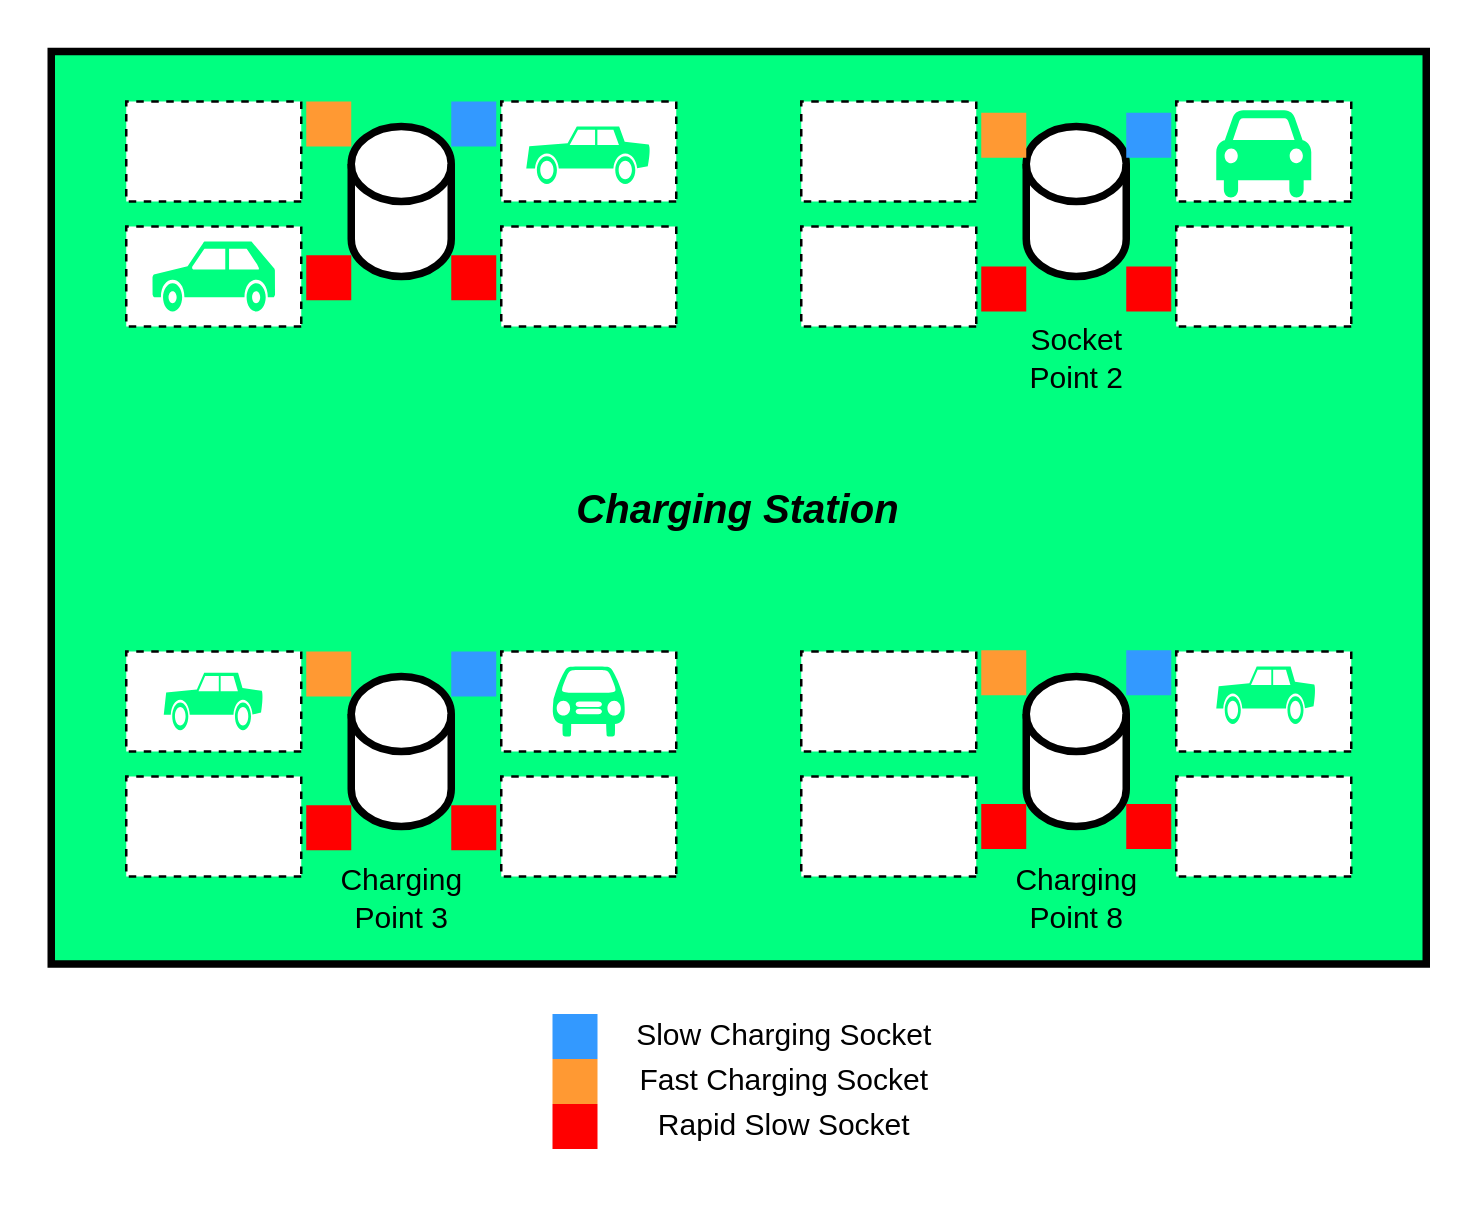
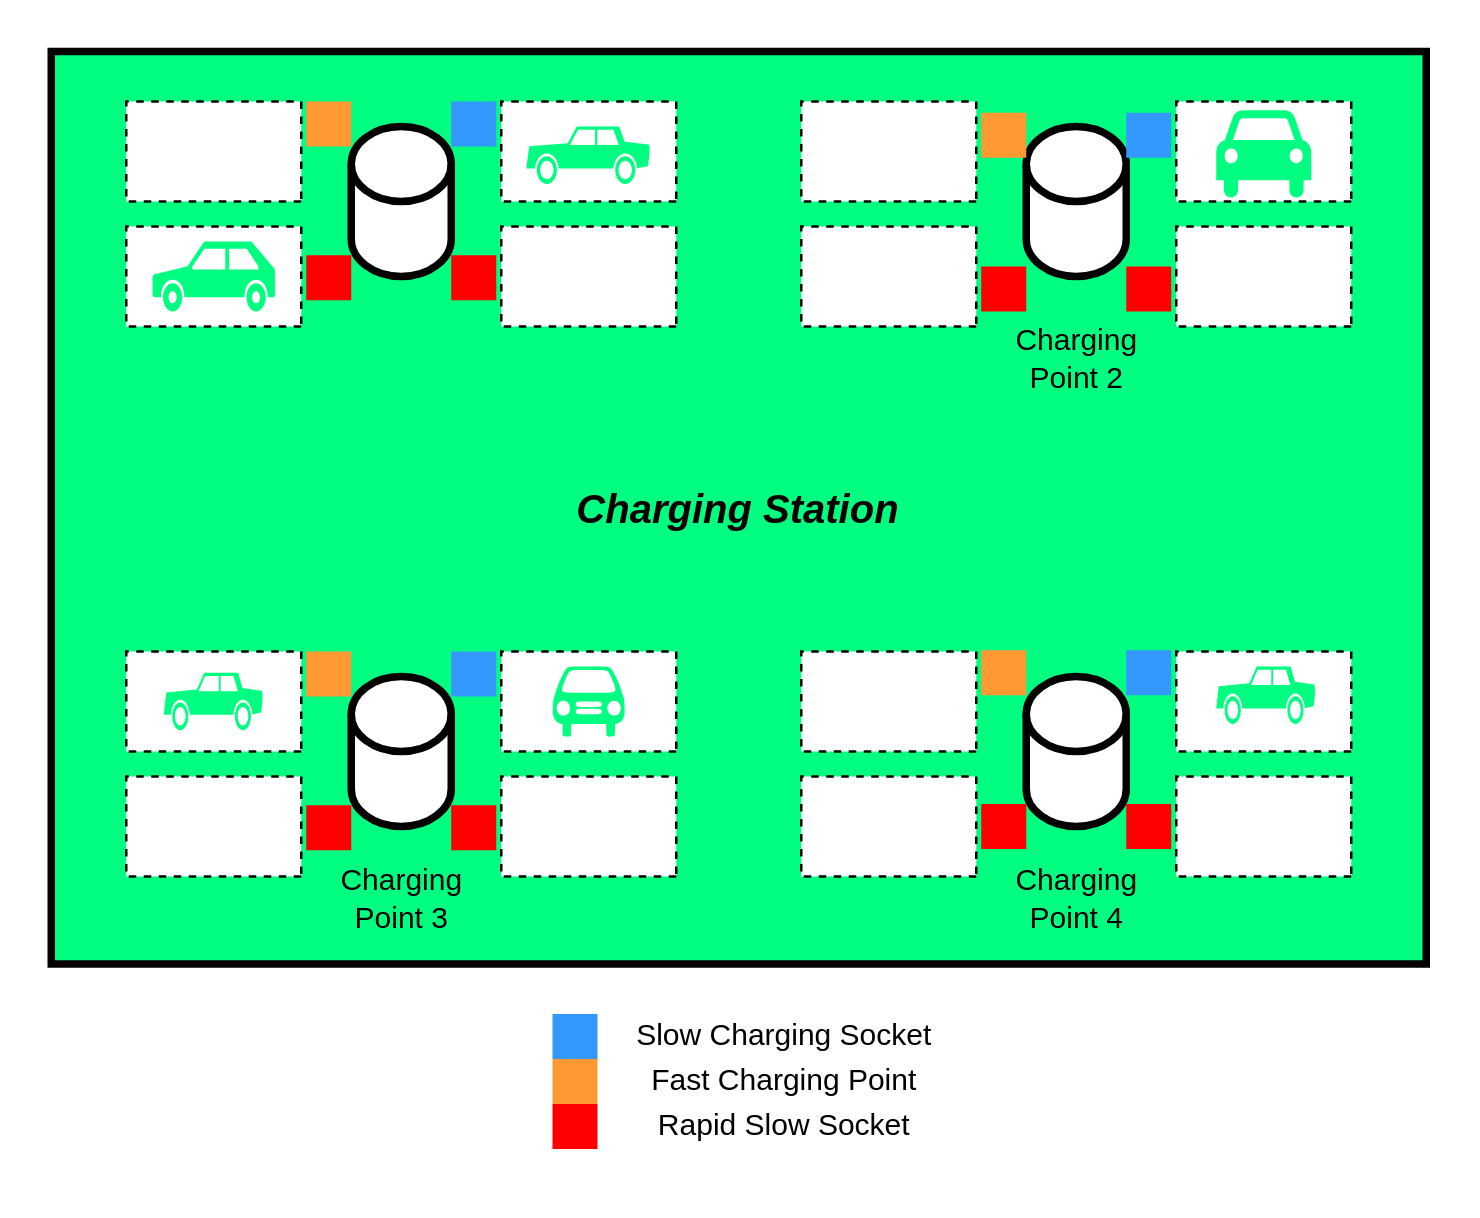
node "Socket Point 2": label "Socket Point 2" -> "Charging Point 2"
node "Charging Point 8": label "Charging Point 8" -> "Charging Point 4"
node "Fast Charging Socket": label "Fast Charging Socket" -> "Fast Charging Point"
